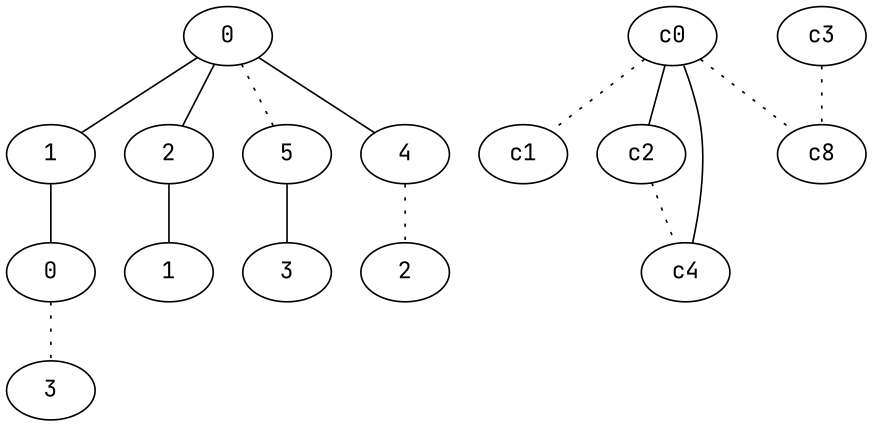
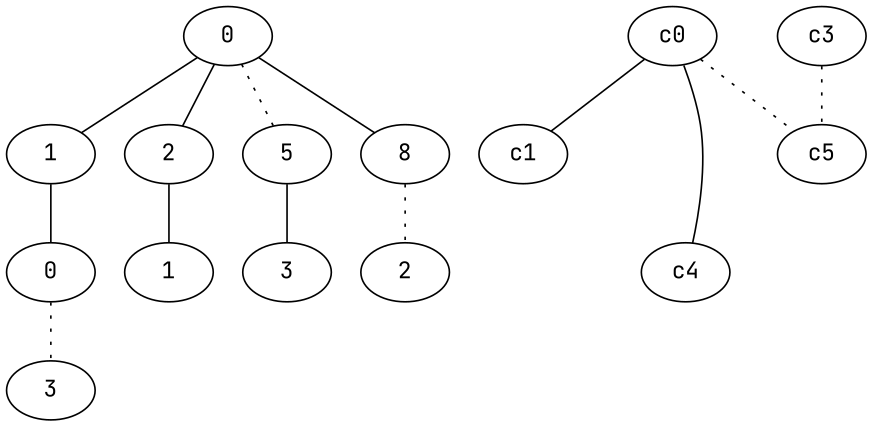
edge "c0" -- "c1": style dotted -> solid
node "4": label "4" -> "8"
node "c2": removed
node "c8": label "c8" -> "c5"
